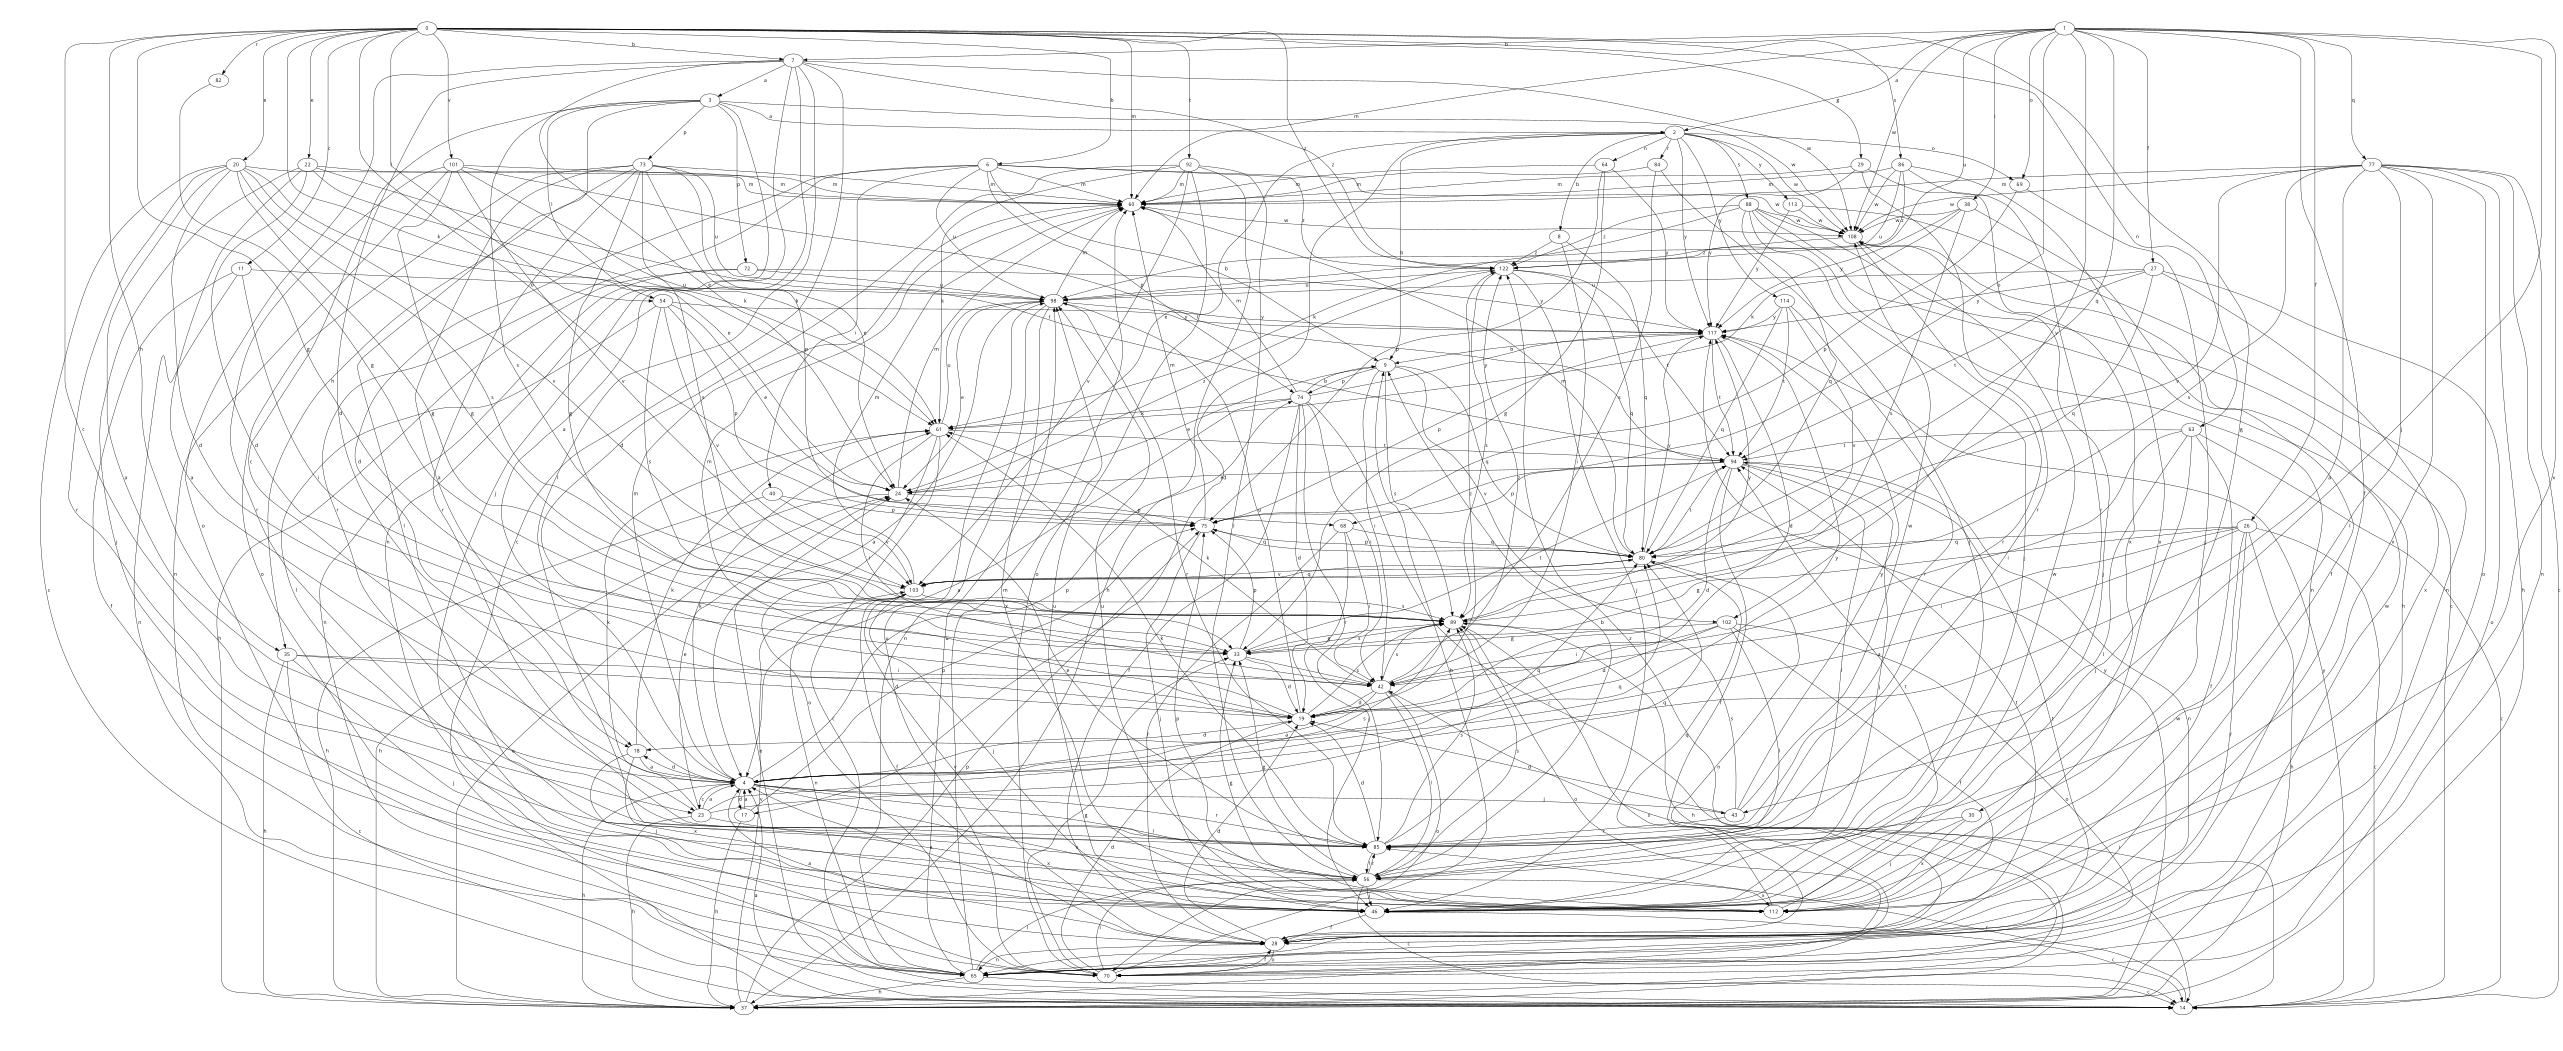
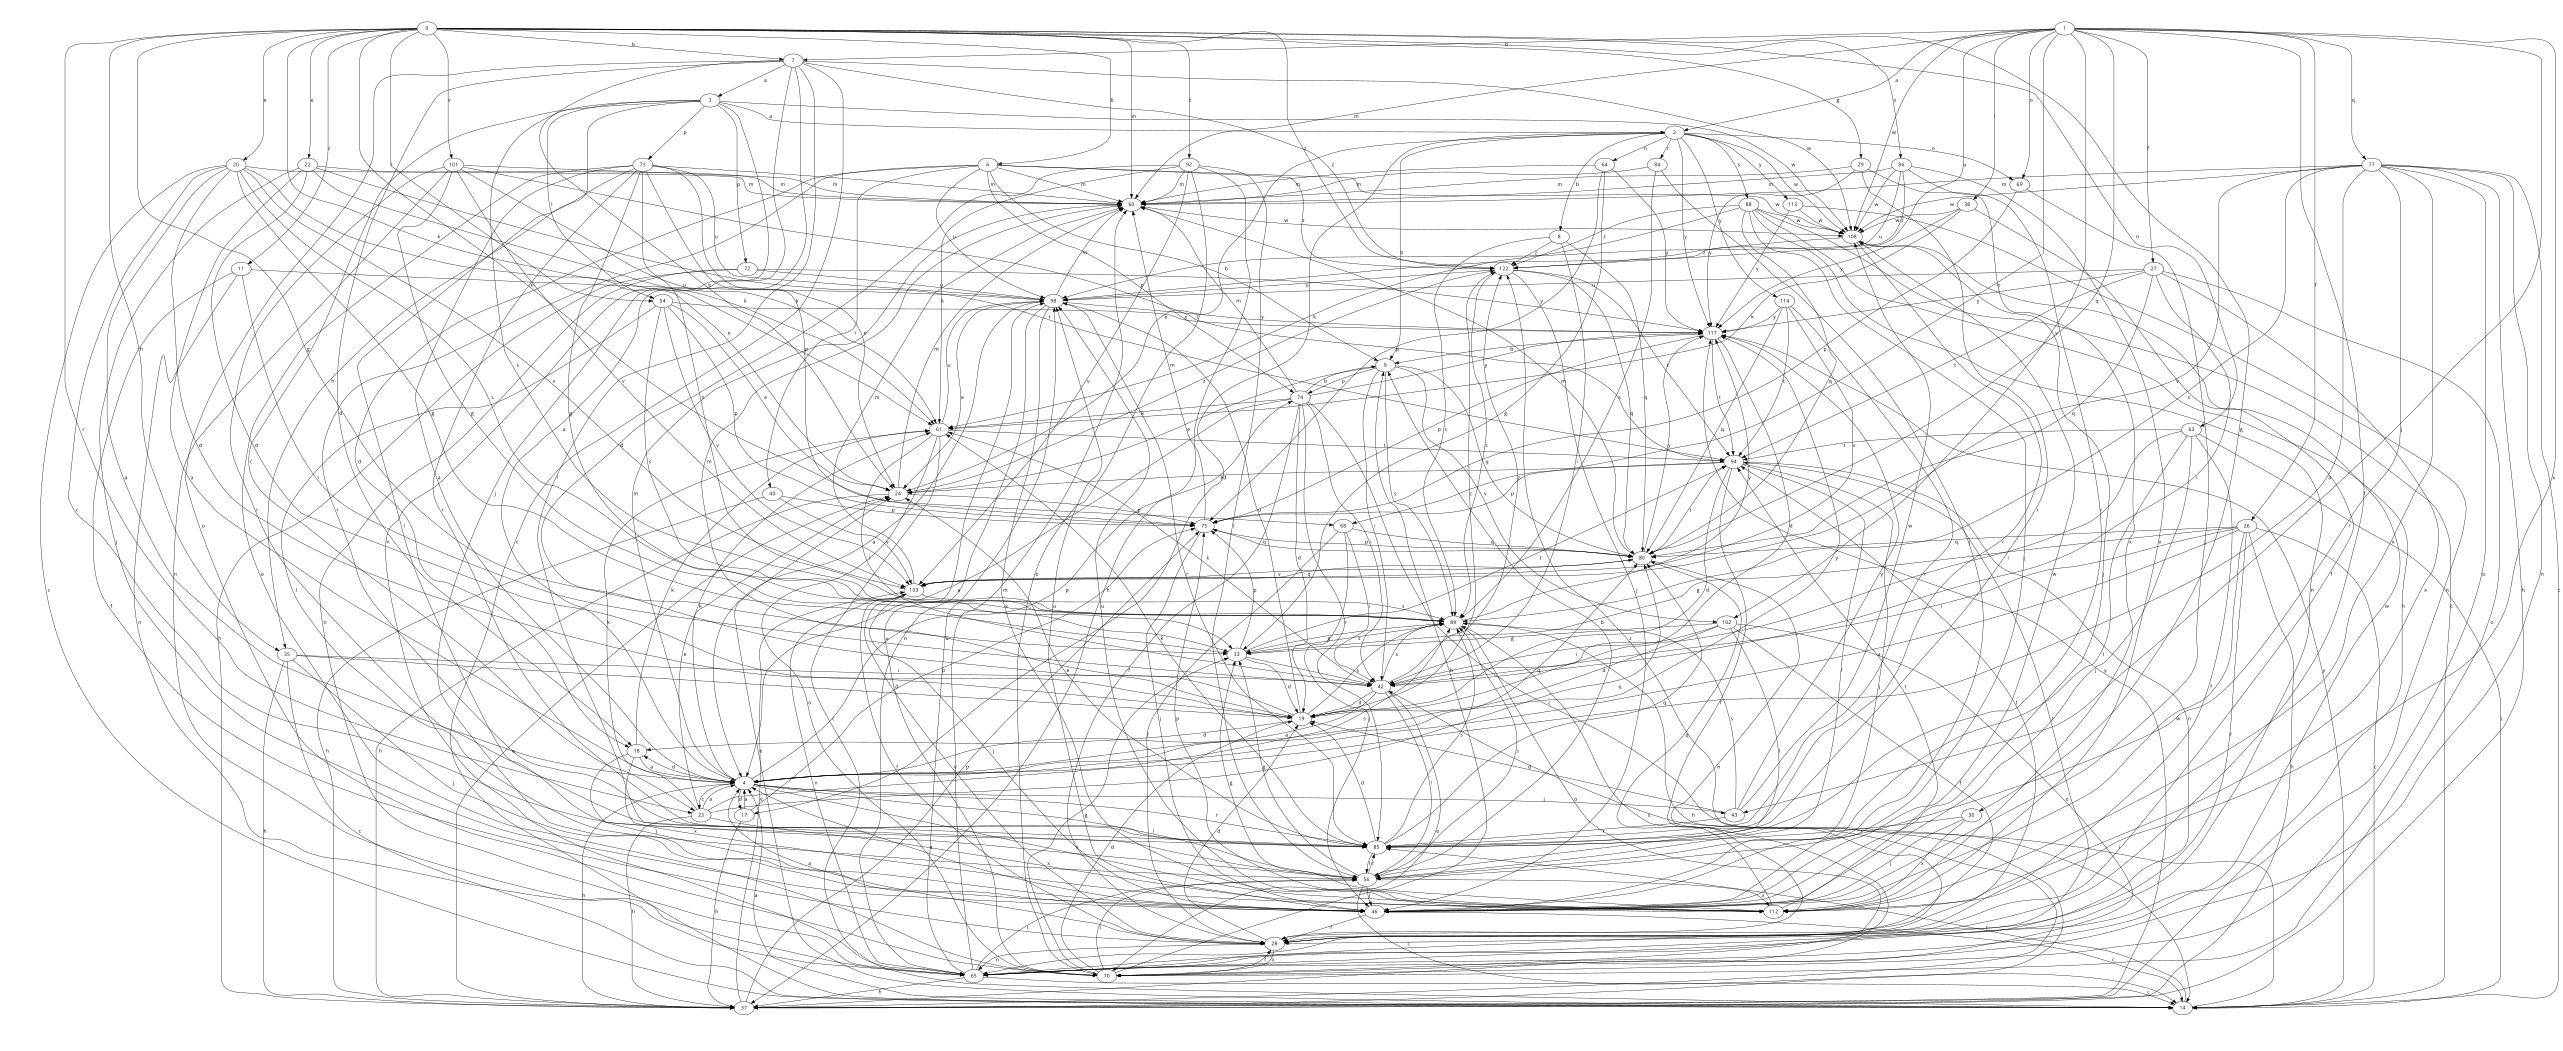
node "82": removed
edge "38" -> "89": now "8" -> "89"
edge "27" -> "42": added, label "i"
